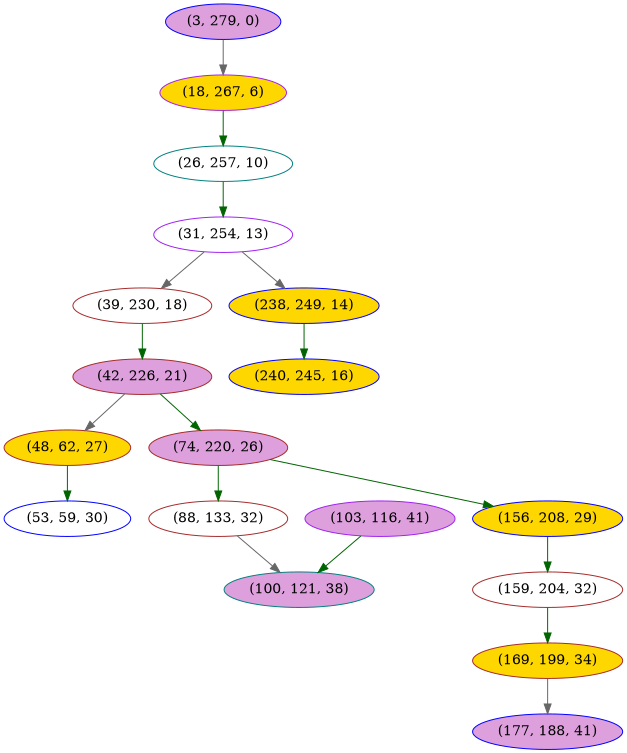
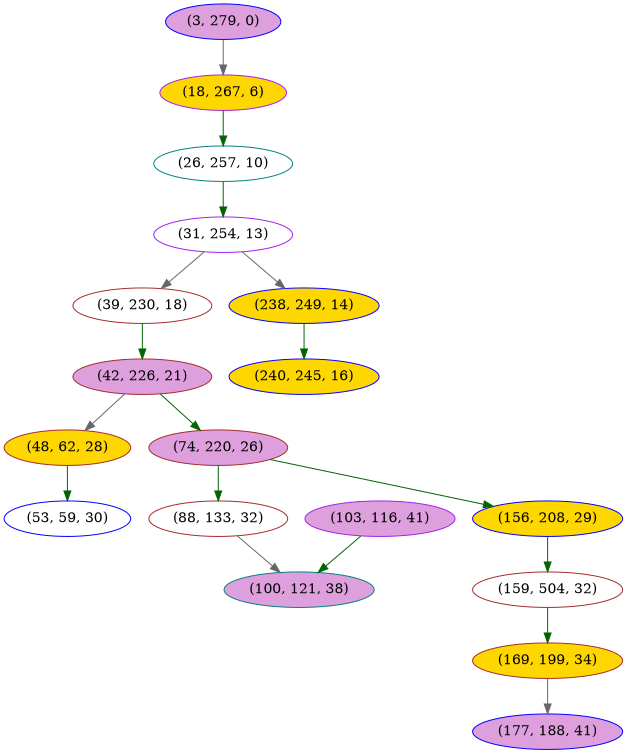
node "(48, 62, 27)": label "(48, 62, 27)" -> "(48, 62, 28)"
node "(159, 204, 32)": label "(159, 204, 32)" -> "(159, 504, 32)"
